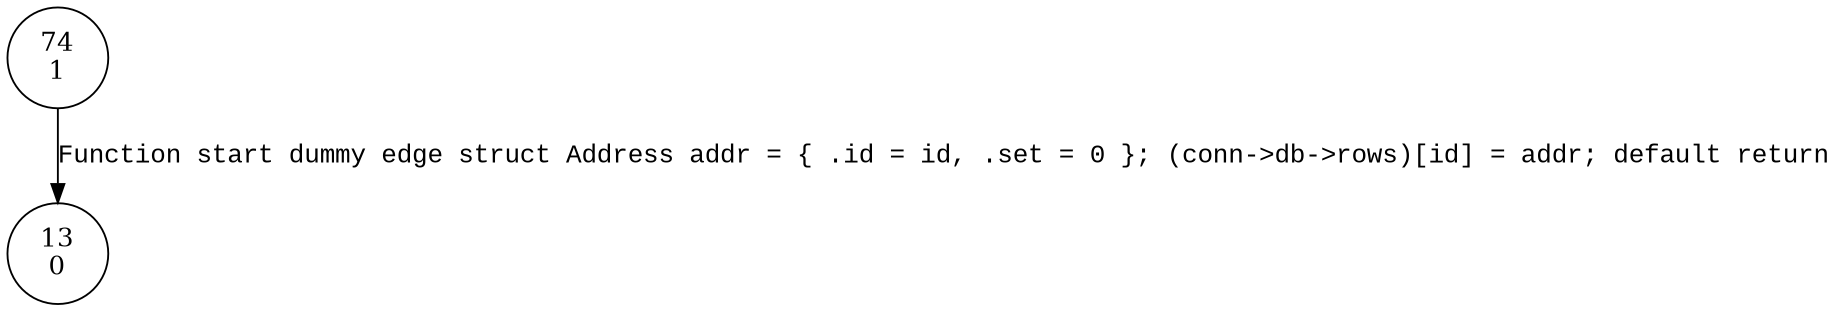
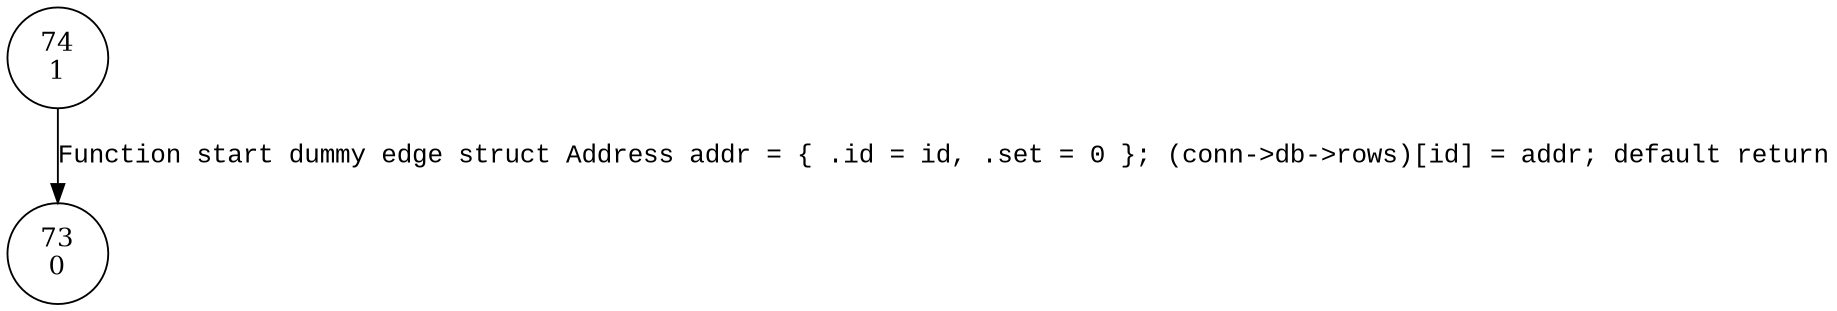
node "13 0": label "13 0" -> "73 0"
